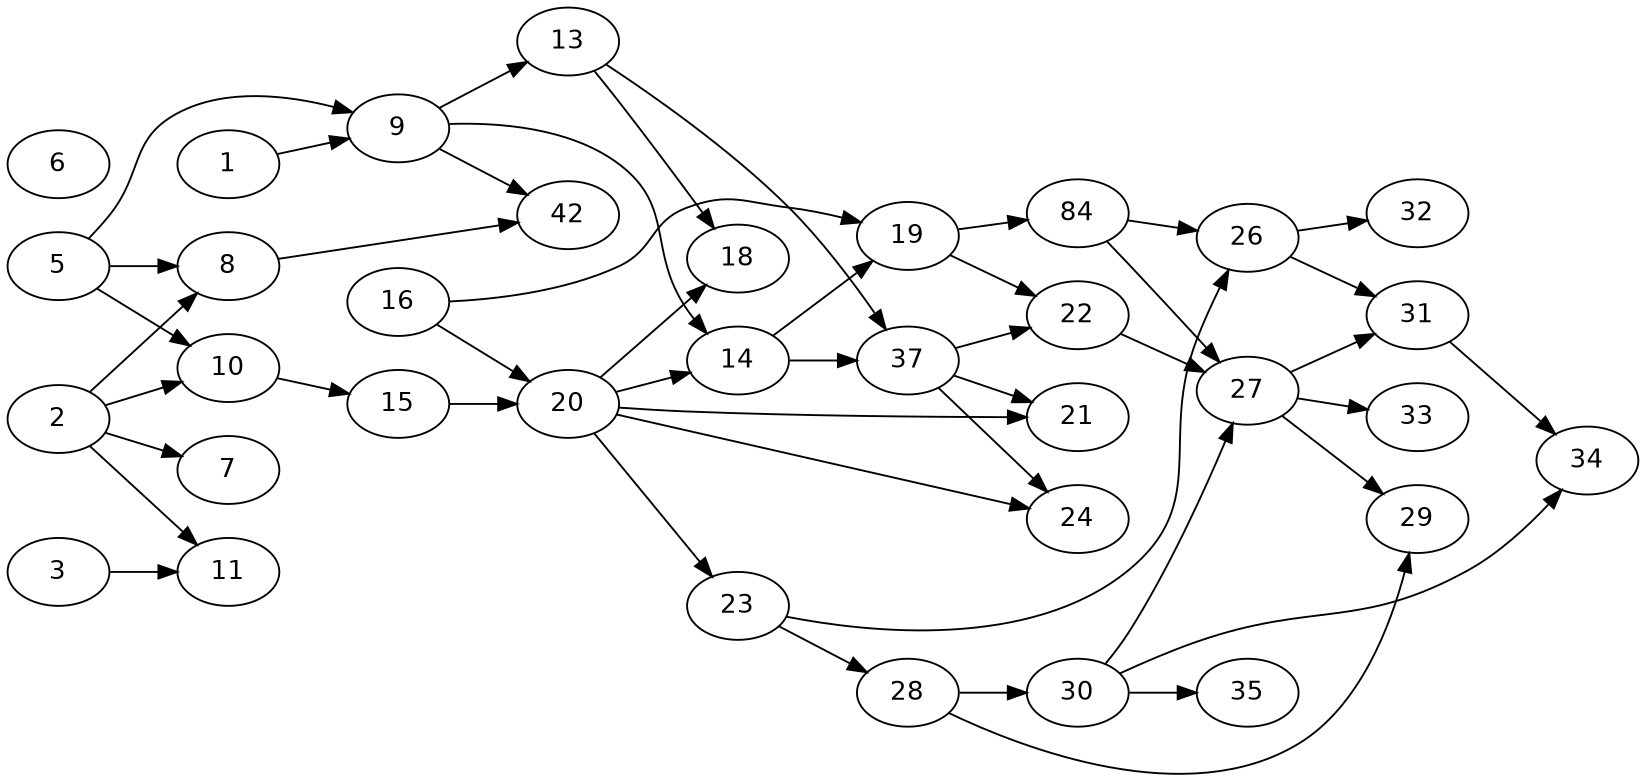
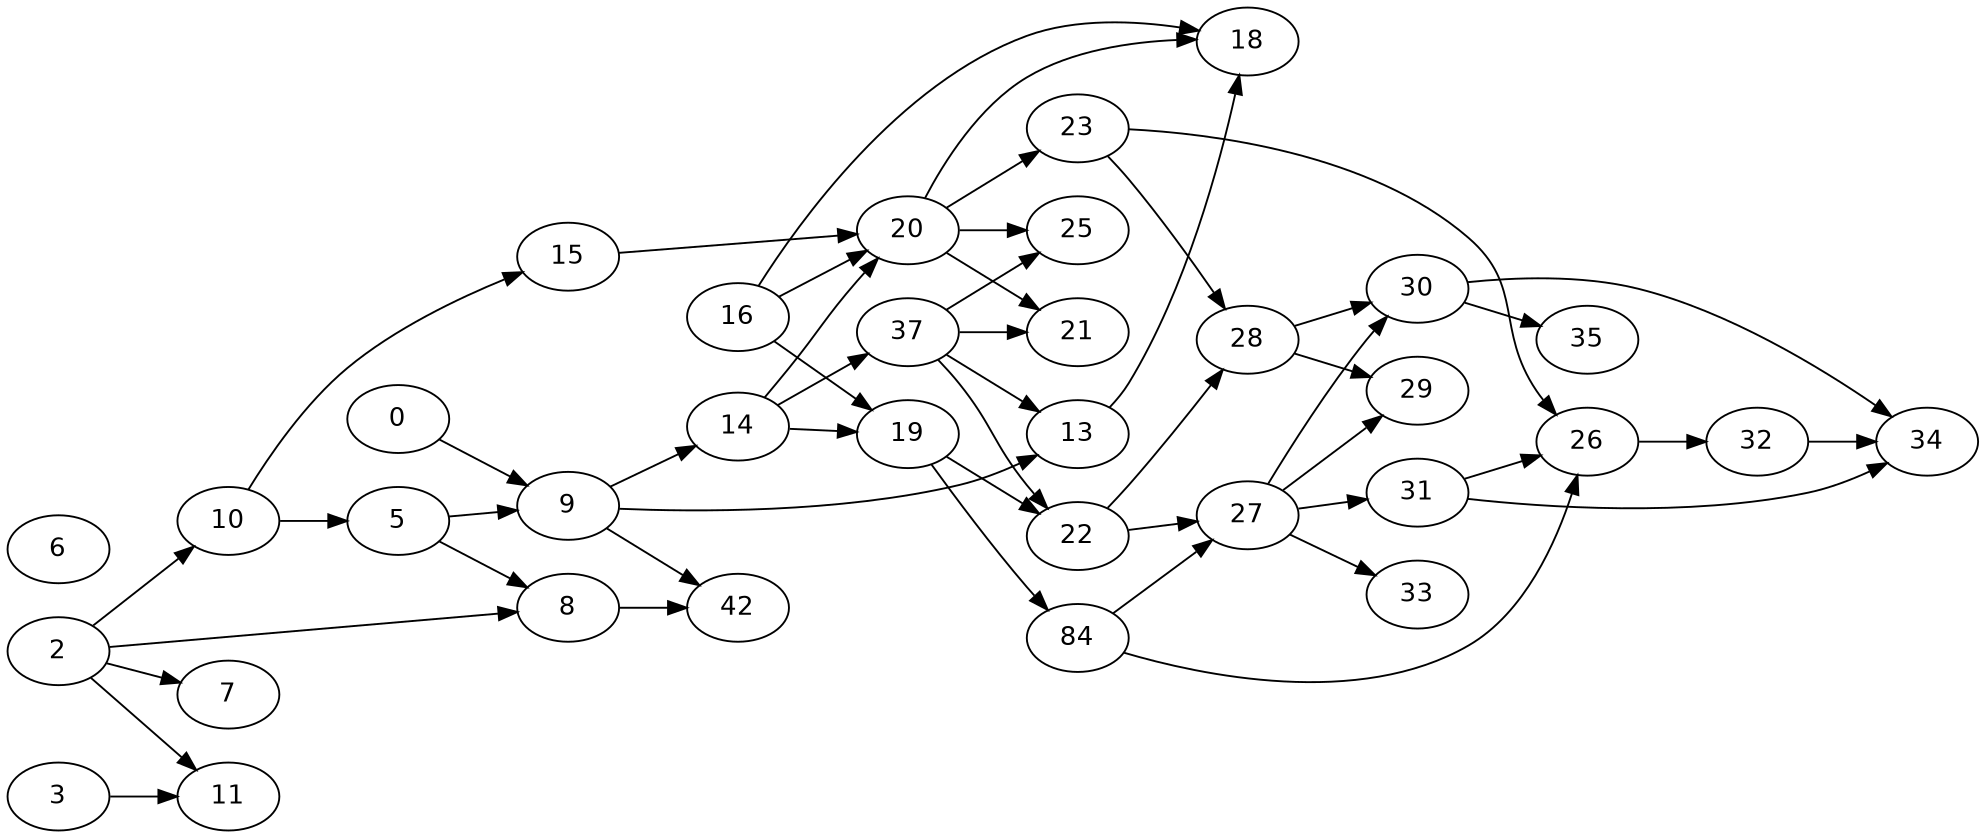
edge "16" -> "18": added
node "1": label "1" -> "0"
edge "13" -> "37": reversed
edge "26" -> "31": reversed
edge "5" -> "10": reversed
edge "20" -> "14": reversed
edge "32" -> "34": added
edge "22" -> "28": added
node "24": label "24" -> "25"
edge "30" -> "27": reversed
